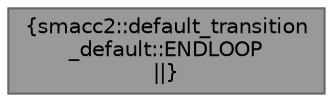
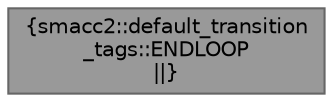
node "{smacc2::default_transition _default::ENDLOOP ||}": label "{smacc2::default_transition _default::ENDLOOP ||}" -> "{smacc2::default_transition _tags::ENDLOOP ||}"
